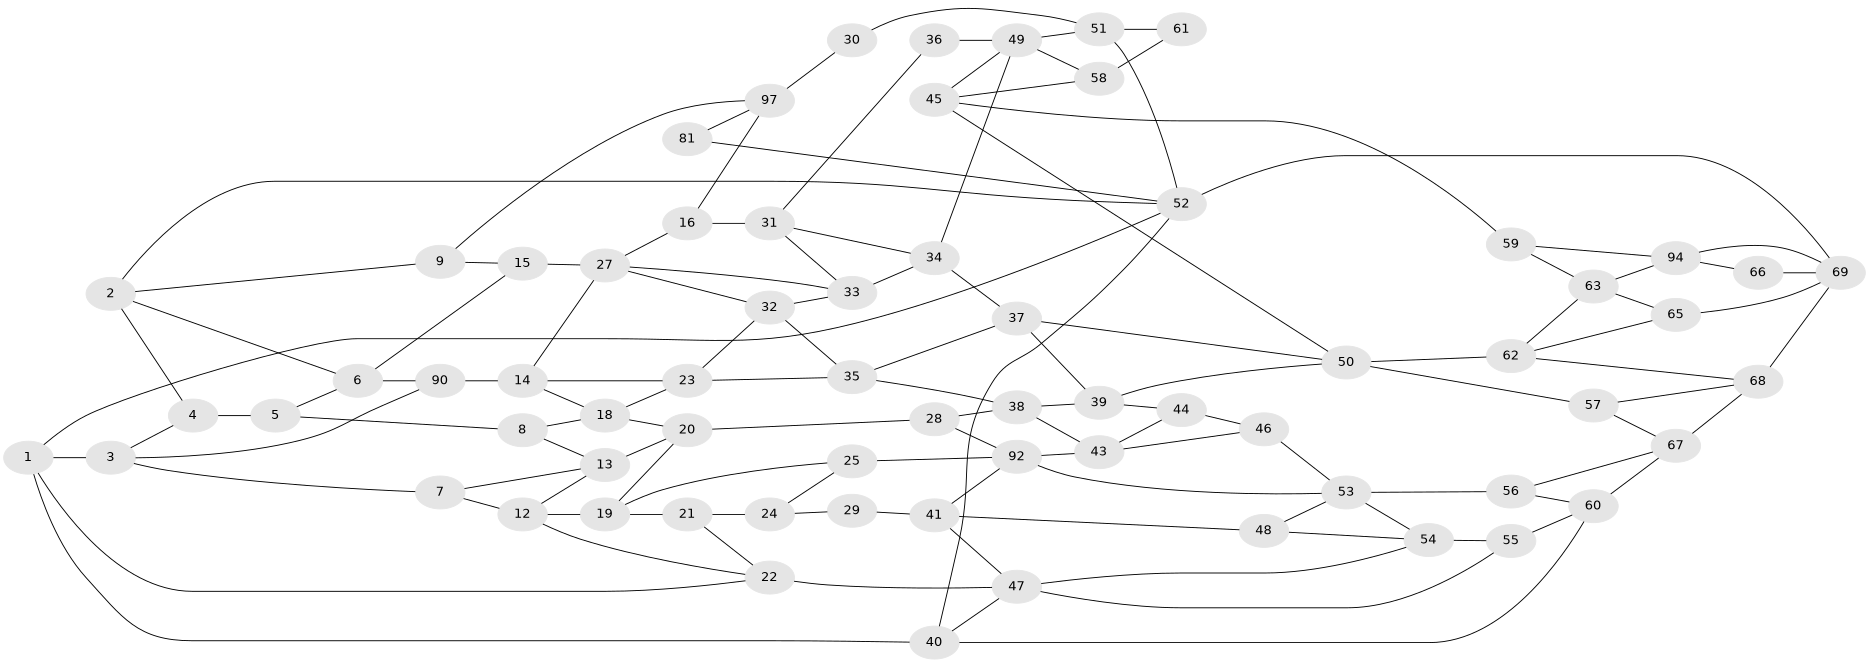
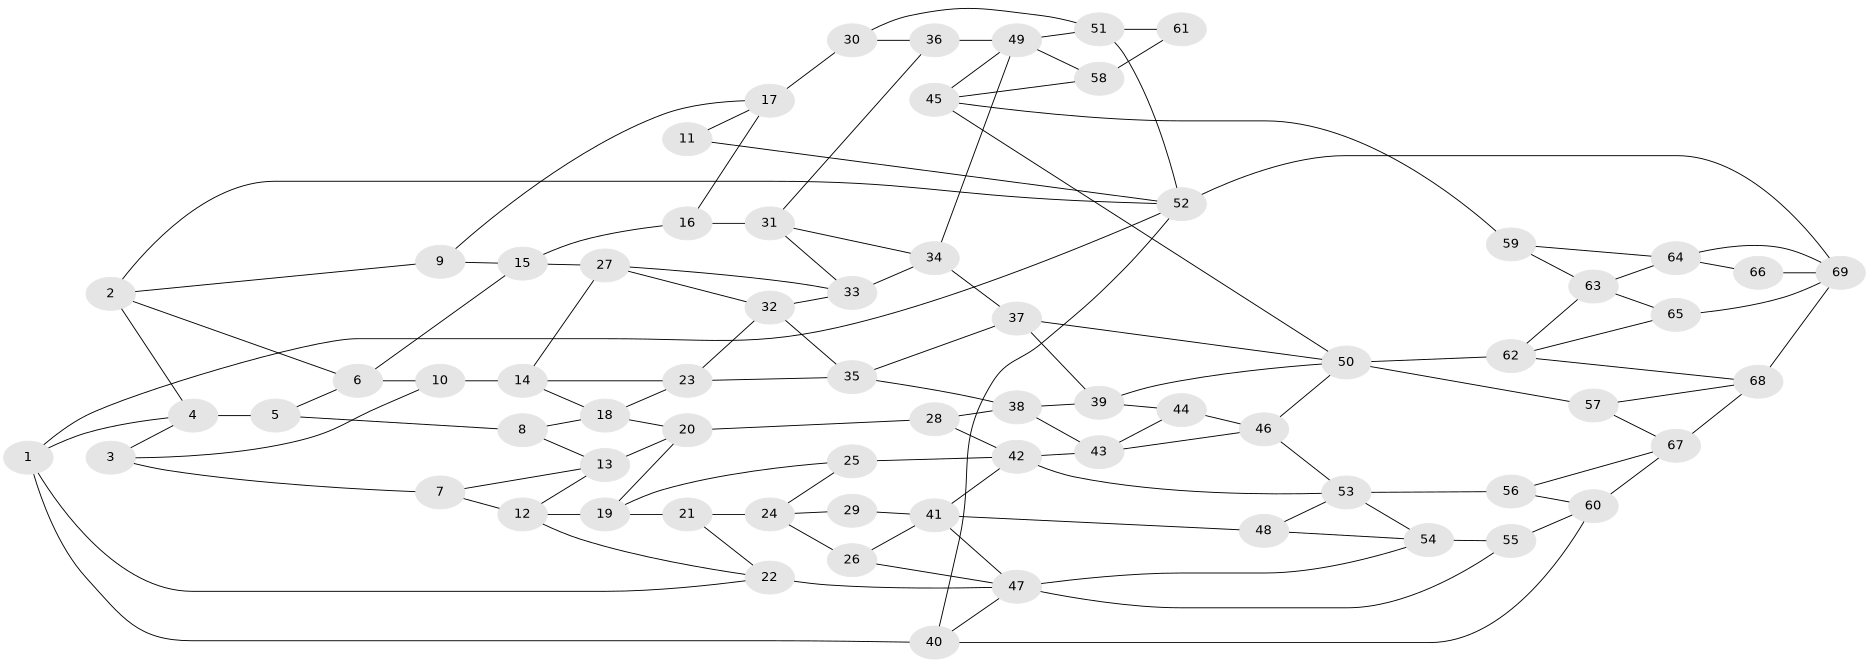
edge "30" -- "36": added
node "97": label "97" -> "17"
node "81": label "81" -> "11"
edge "16" -- "27": now "16" -- "15"
node "94": label "94" -> "64"
node "90": label "90" -> "10"
edge "50" -- "46": added
node "92": label "92" -> "42"
edge "1" -- "3": now "1" -- "4"
node "26": added
